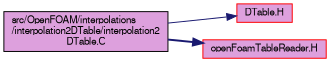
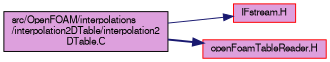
node "DTable.H": label "DTable.H" -> "IFstream.H"
